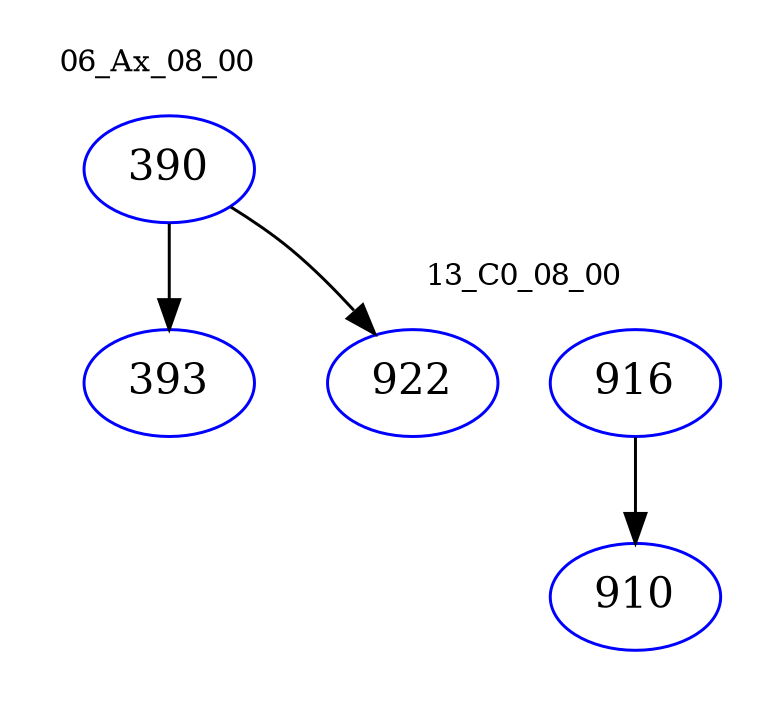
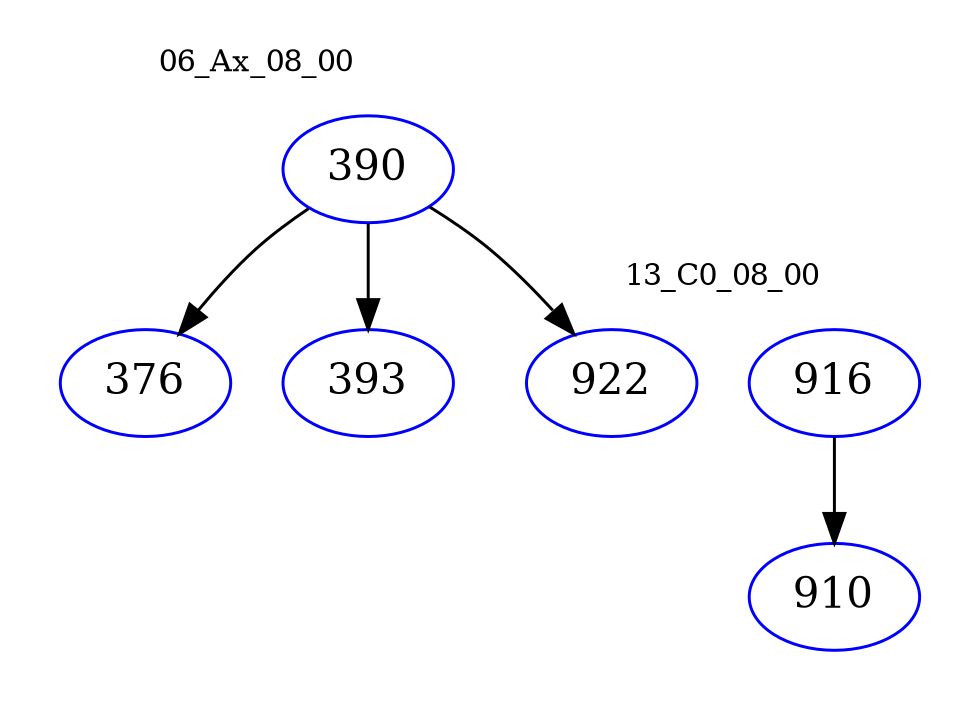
node "376": added
